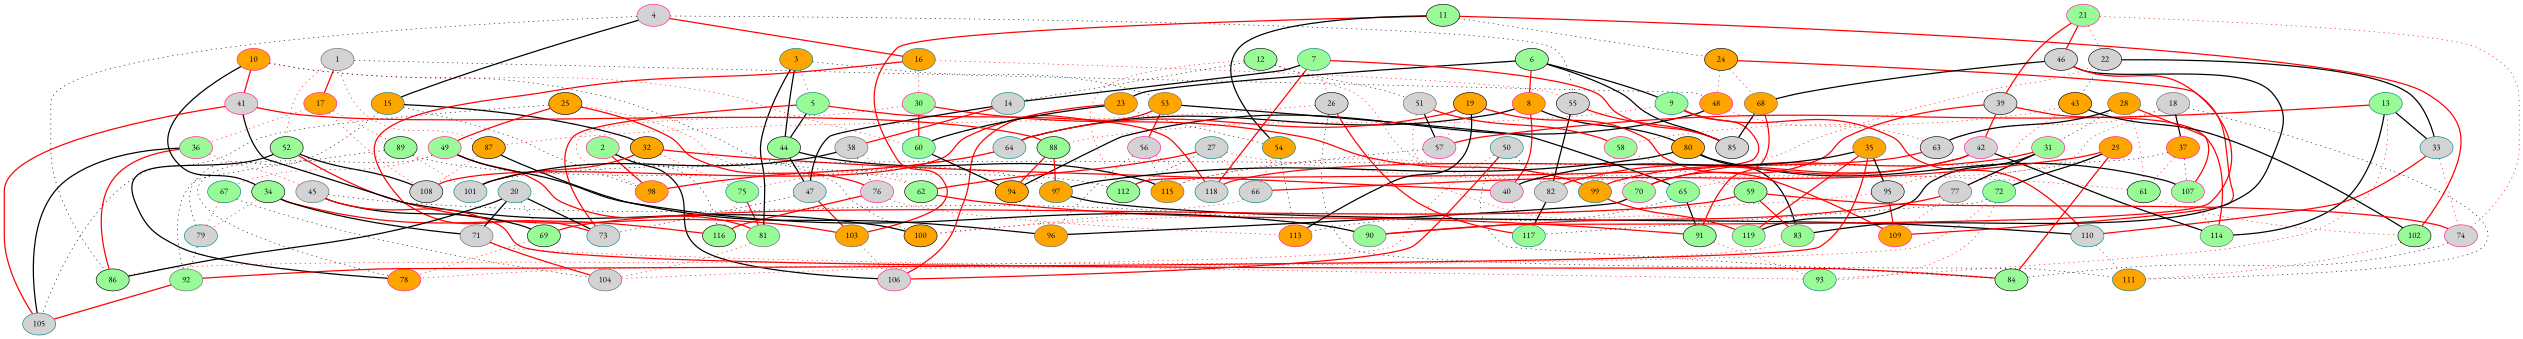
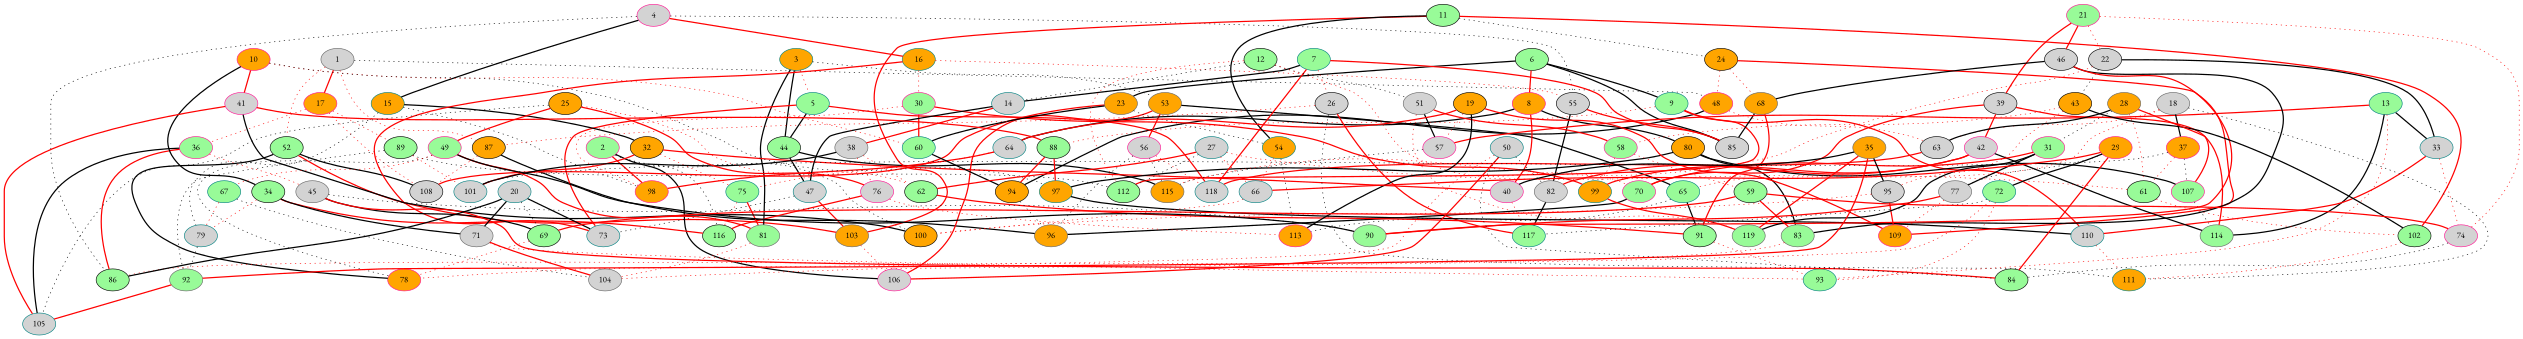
edge "38" -- "76": color black -> red
